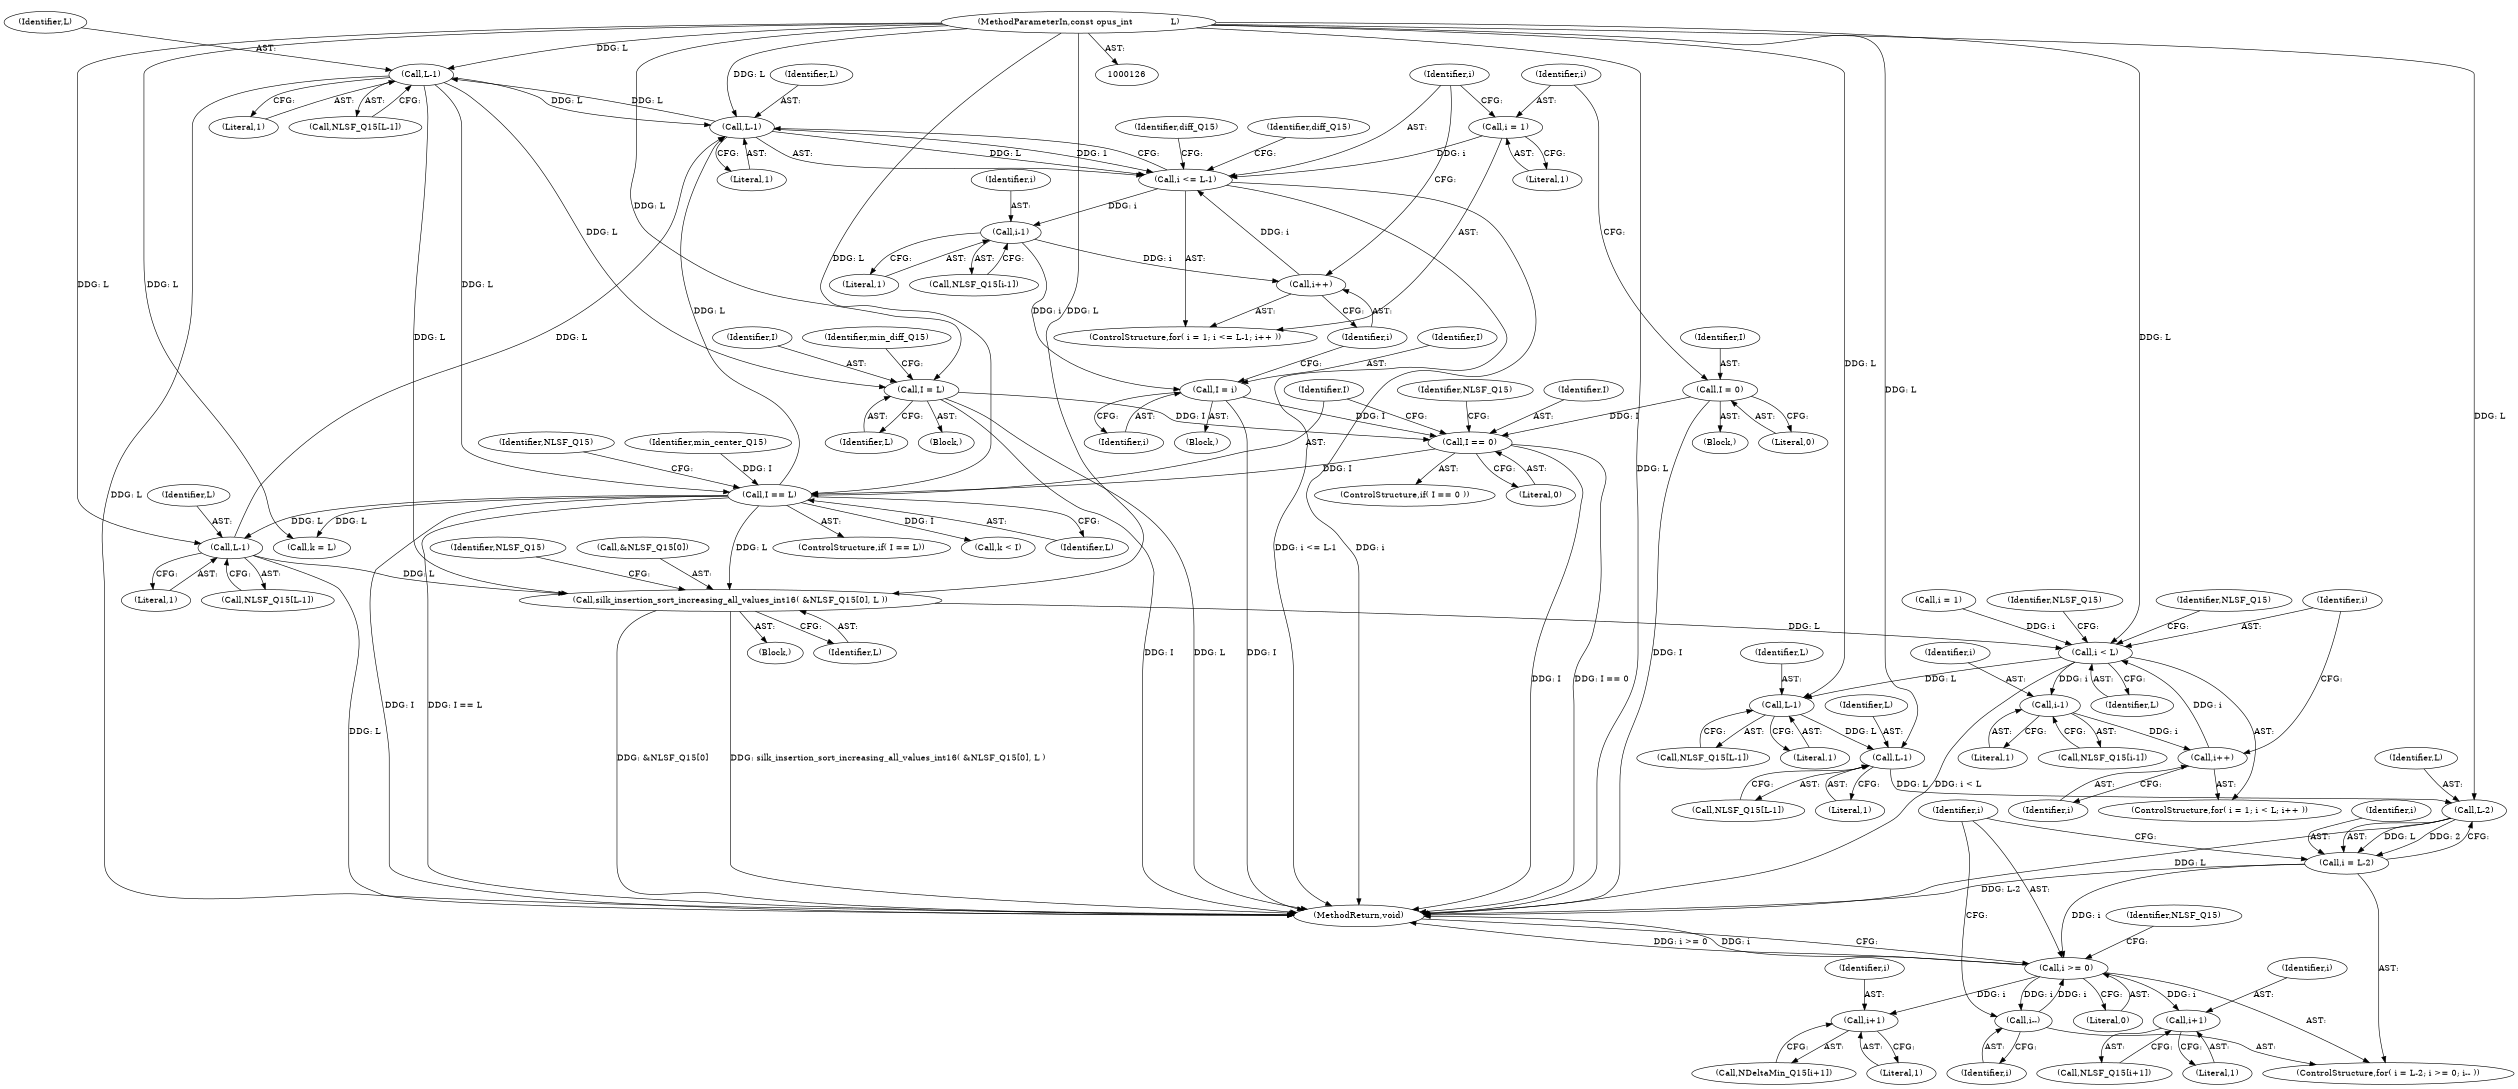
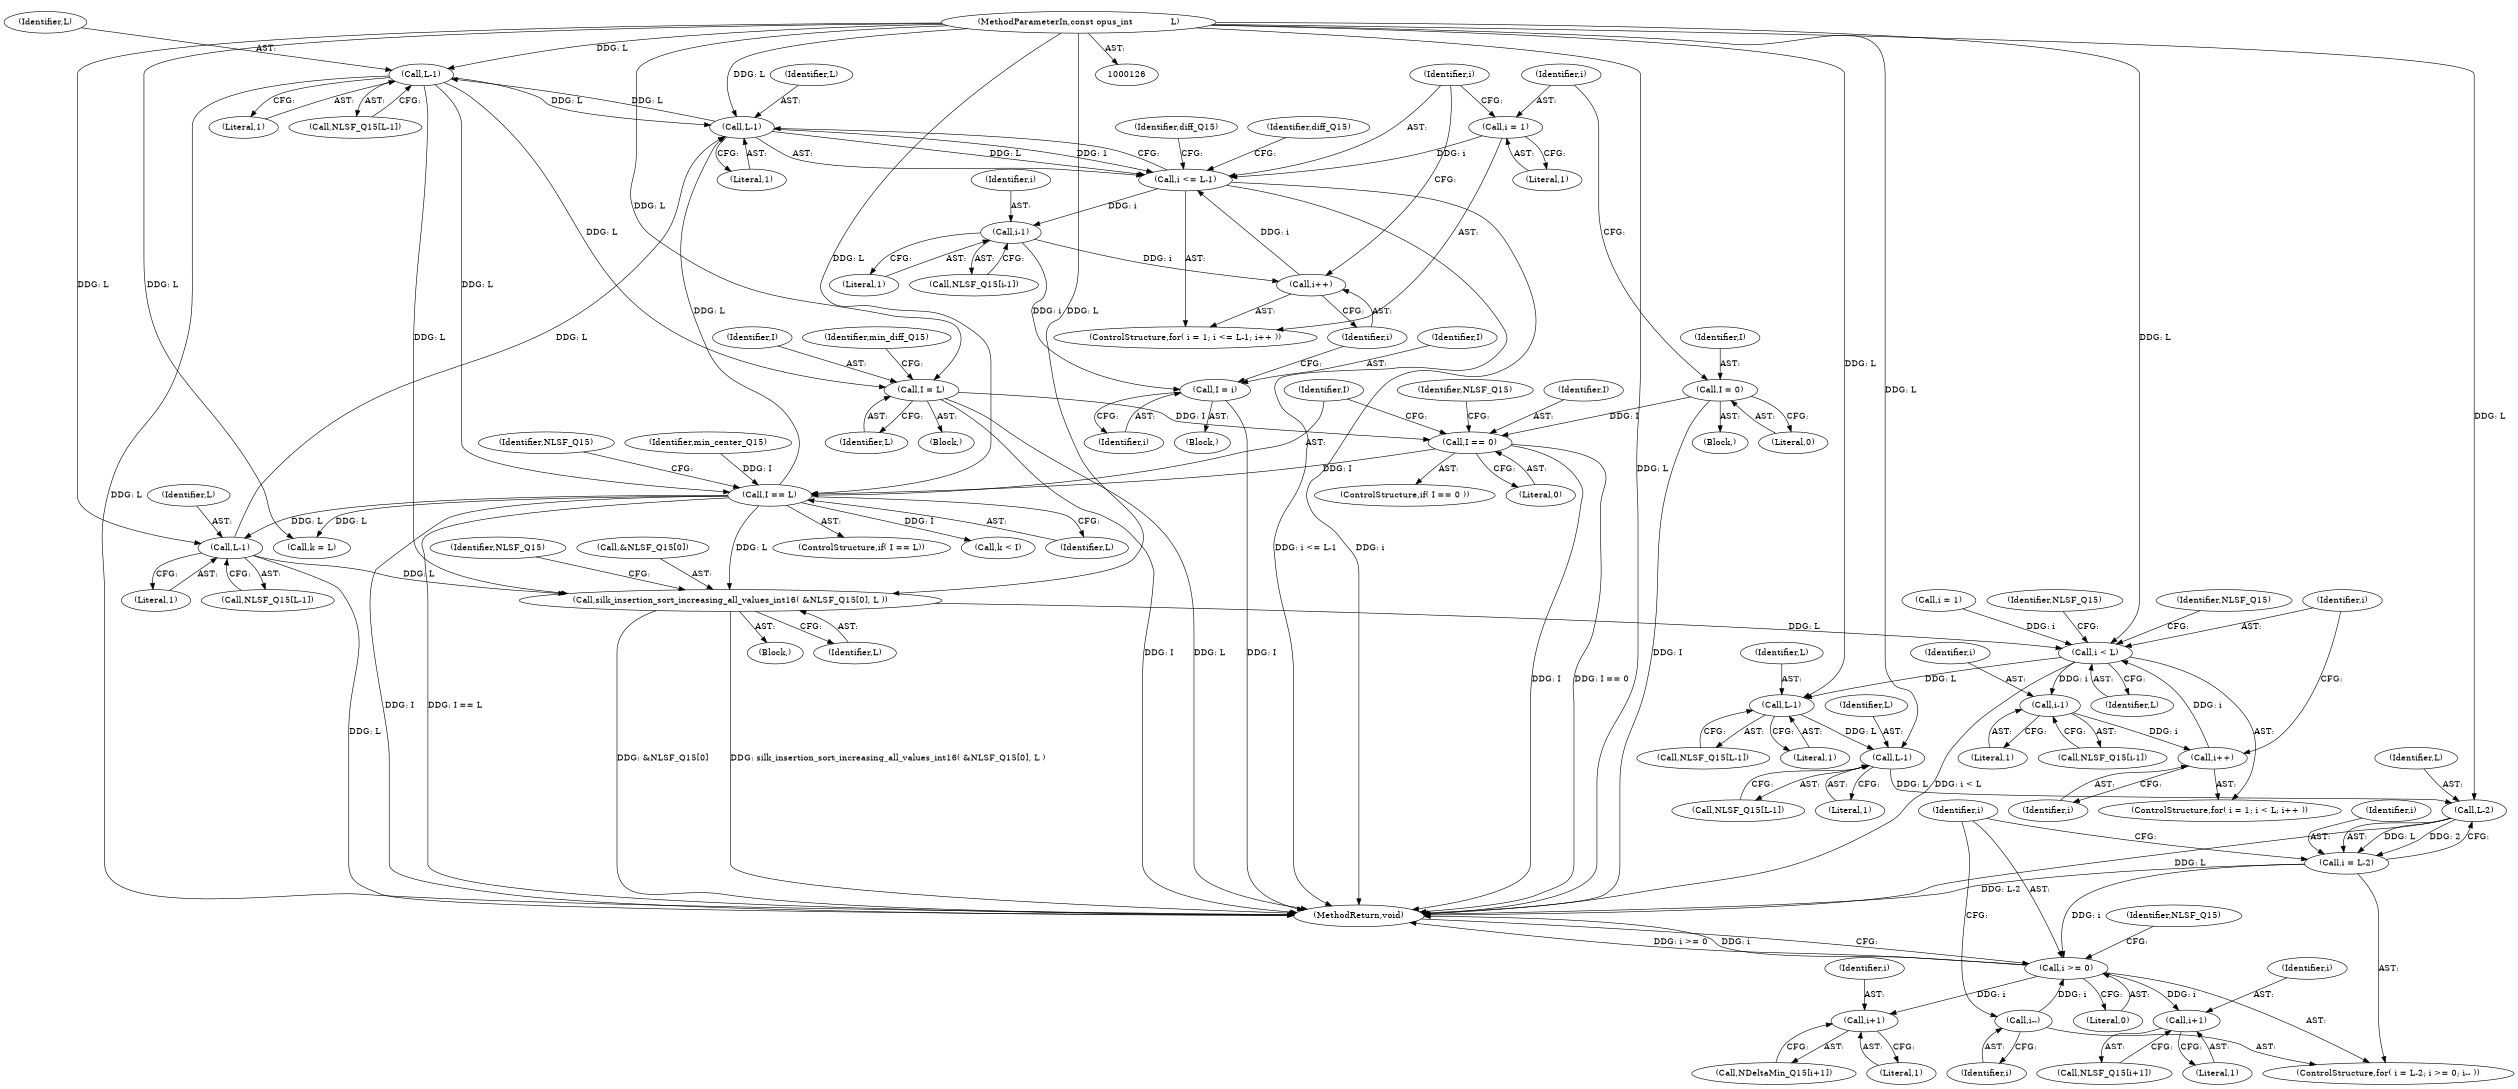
edge "(Call,I = i)" -> "(Call,I == 0)": removed, label "DDG: I"
edge "(Call,i >= 0)" -> "(Call,i--)": removed, label "DDG: i"
